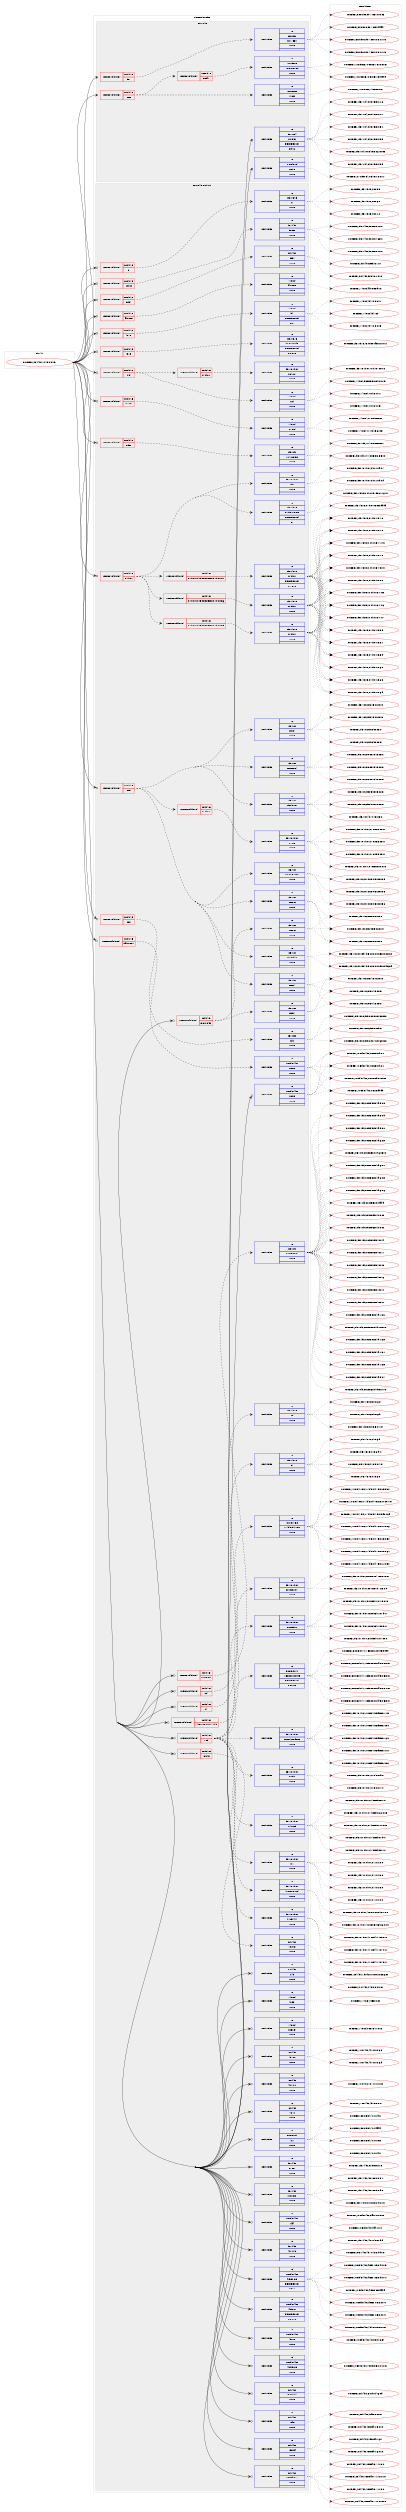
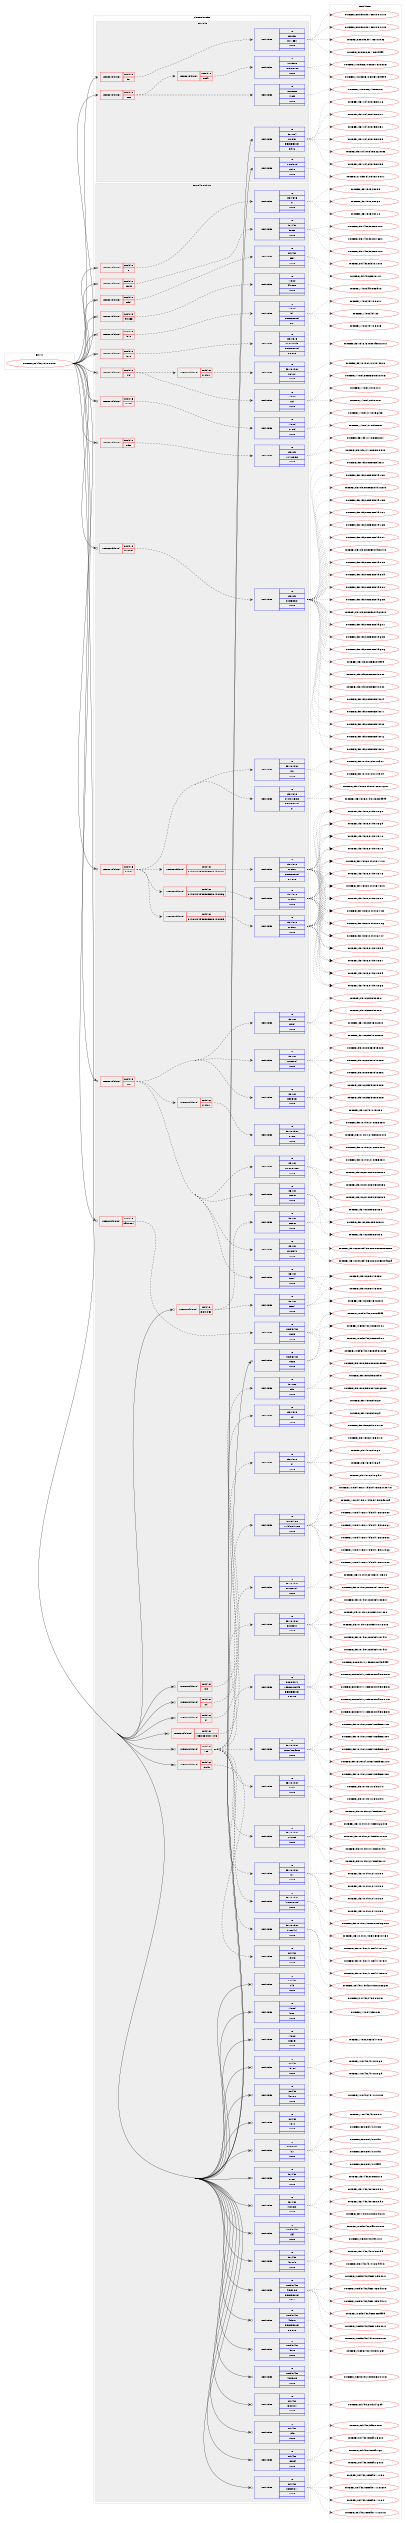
node "portage://dev-python/autobahn-17.9.2": added
node "portage://dev-python/zope-interface-4.1.1": label "portage://dev-python/zope-interface-4.1.1" -> "portage://dev-exodusii/zope-interface-4.1.1"
